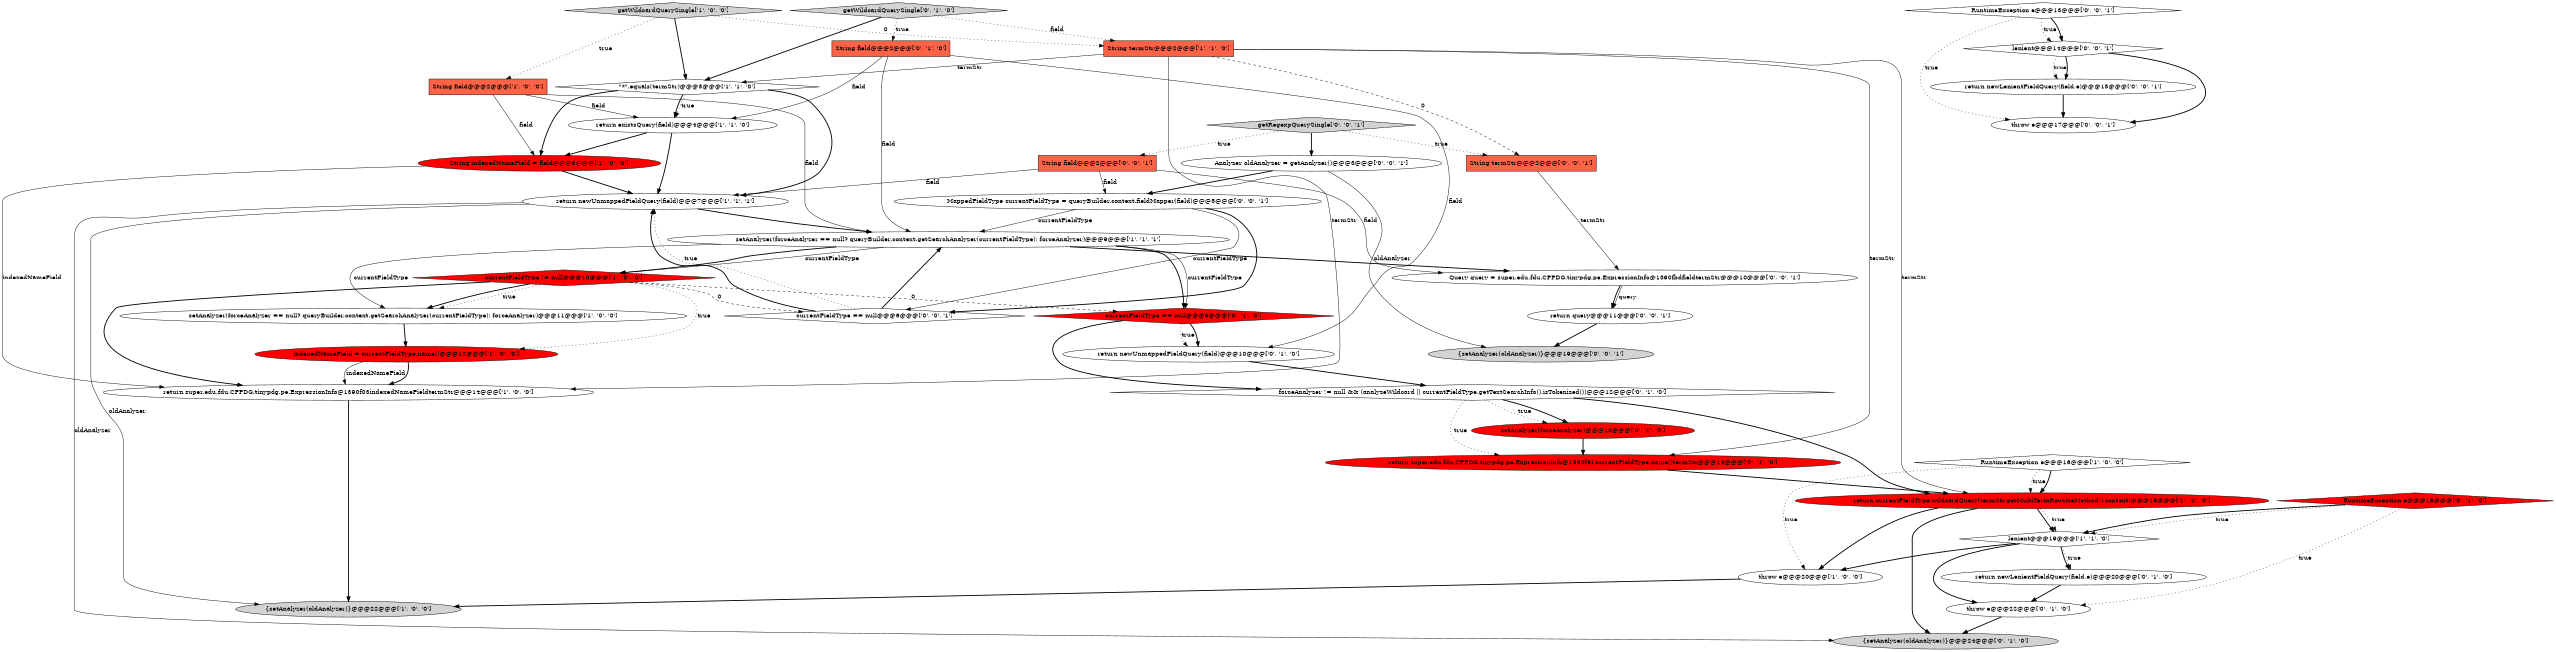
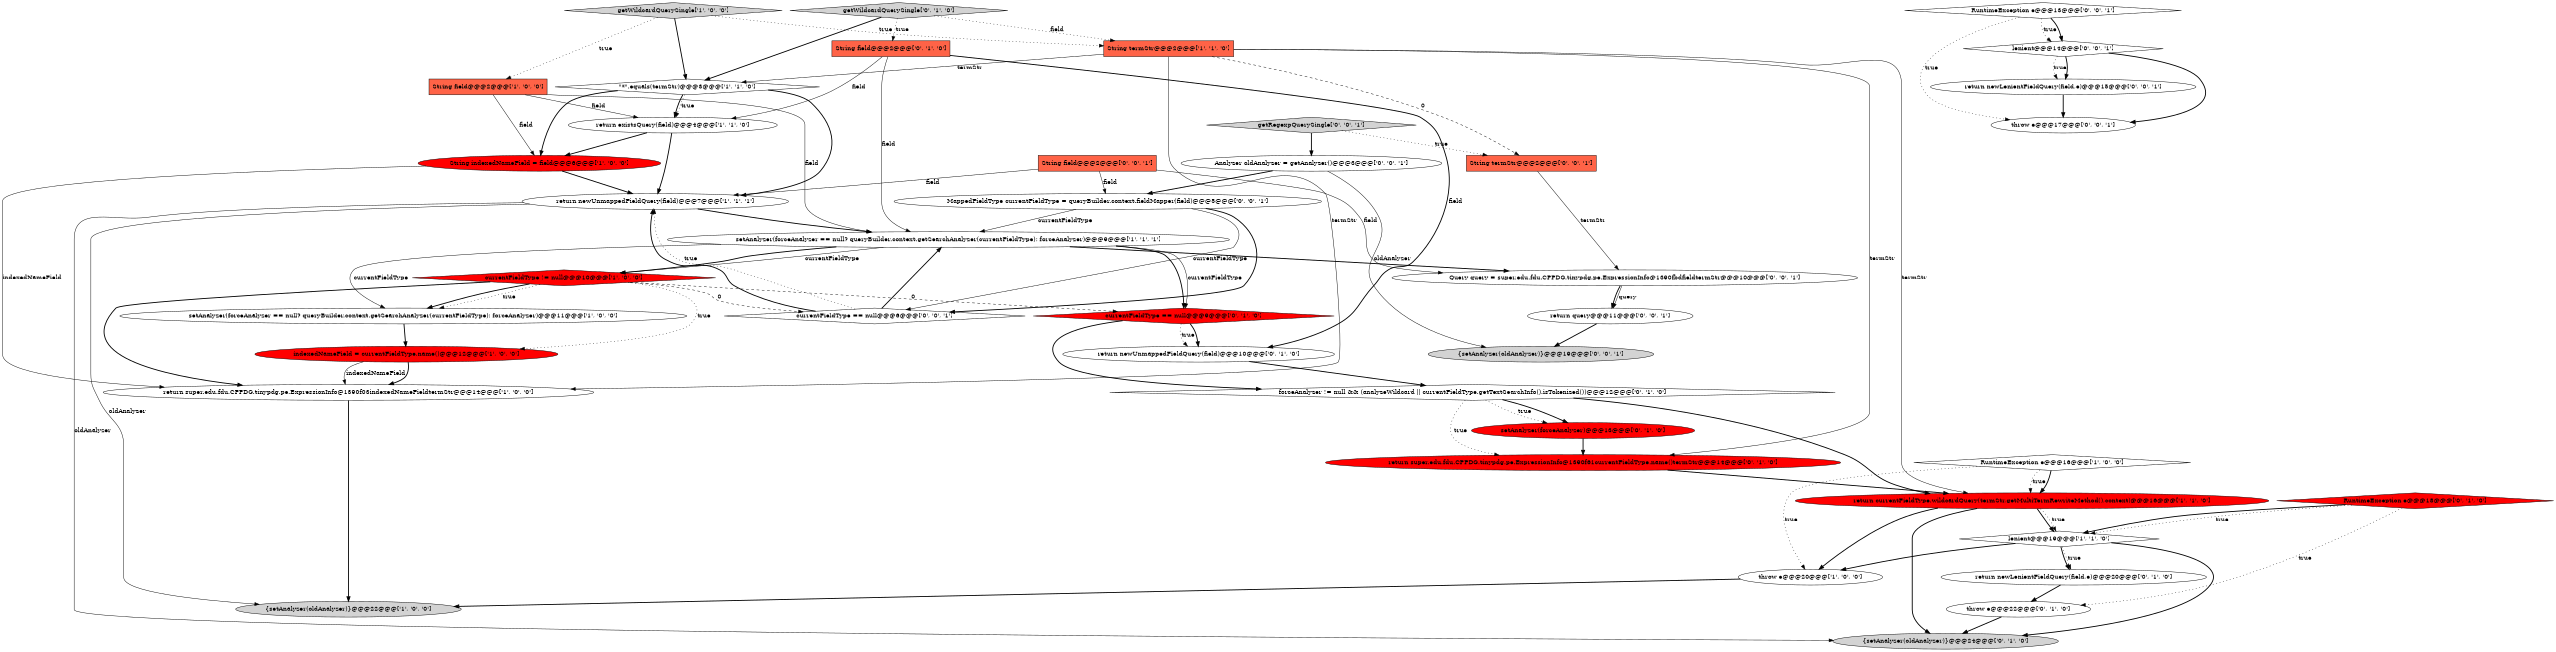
edge "getWildcardQuerySingle['1', '0', '0']" -> "String termStr@@@2@@@['1', '1', '0']": label "0" -> "true"
edge "String field@@@2@@@['0', '1', '0']" -> "return newUnmappedFieldQuery(field)@@@10@@@['0', '1', '0']": style solid -> bold
edge "getRegexpQuerySingle['0', '0', '1']" -> "String field@@@2@@@['0', '0', '1']": removed, label "true"
edge "lenient@@@19@@@['1', '1', '0']" -> "throw e@@@22@@@['0', '1', '0']": now "lenient@@@19@@@['1', '1', '0']" -> "{setAnalyzer(oldAnalyzer)}@@@24@@@['0', '1', '0']"
